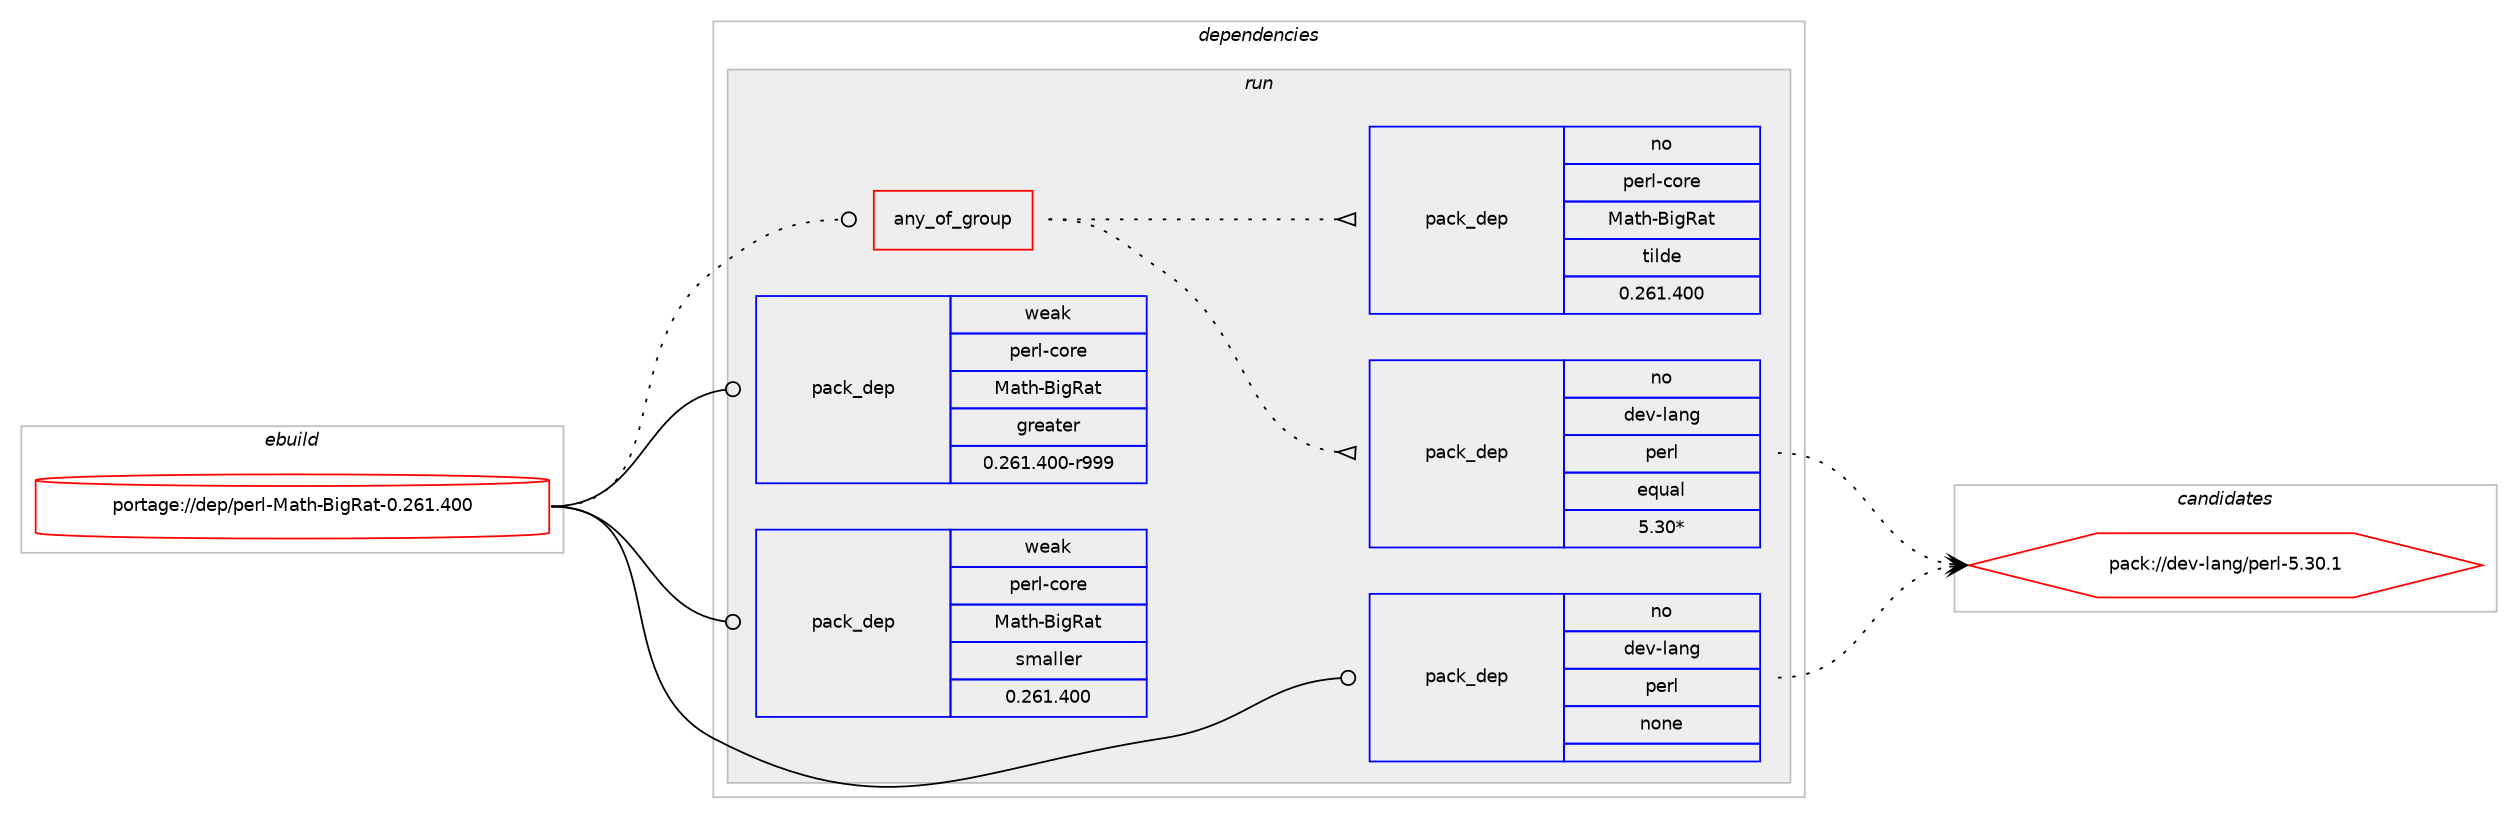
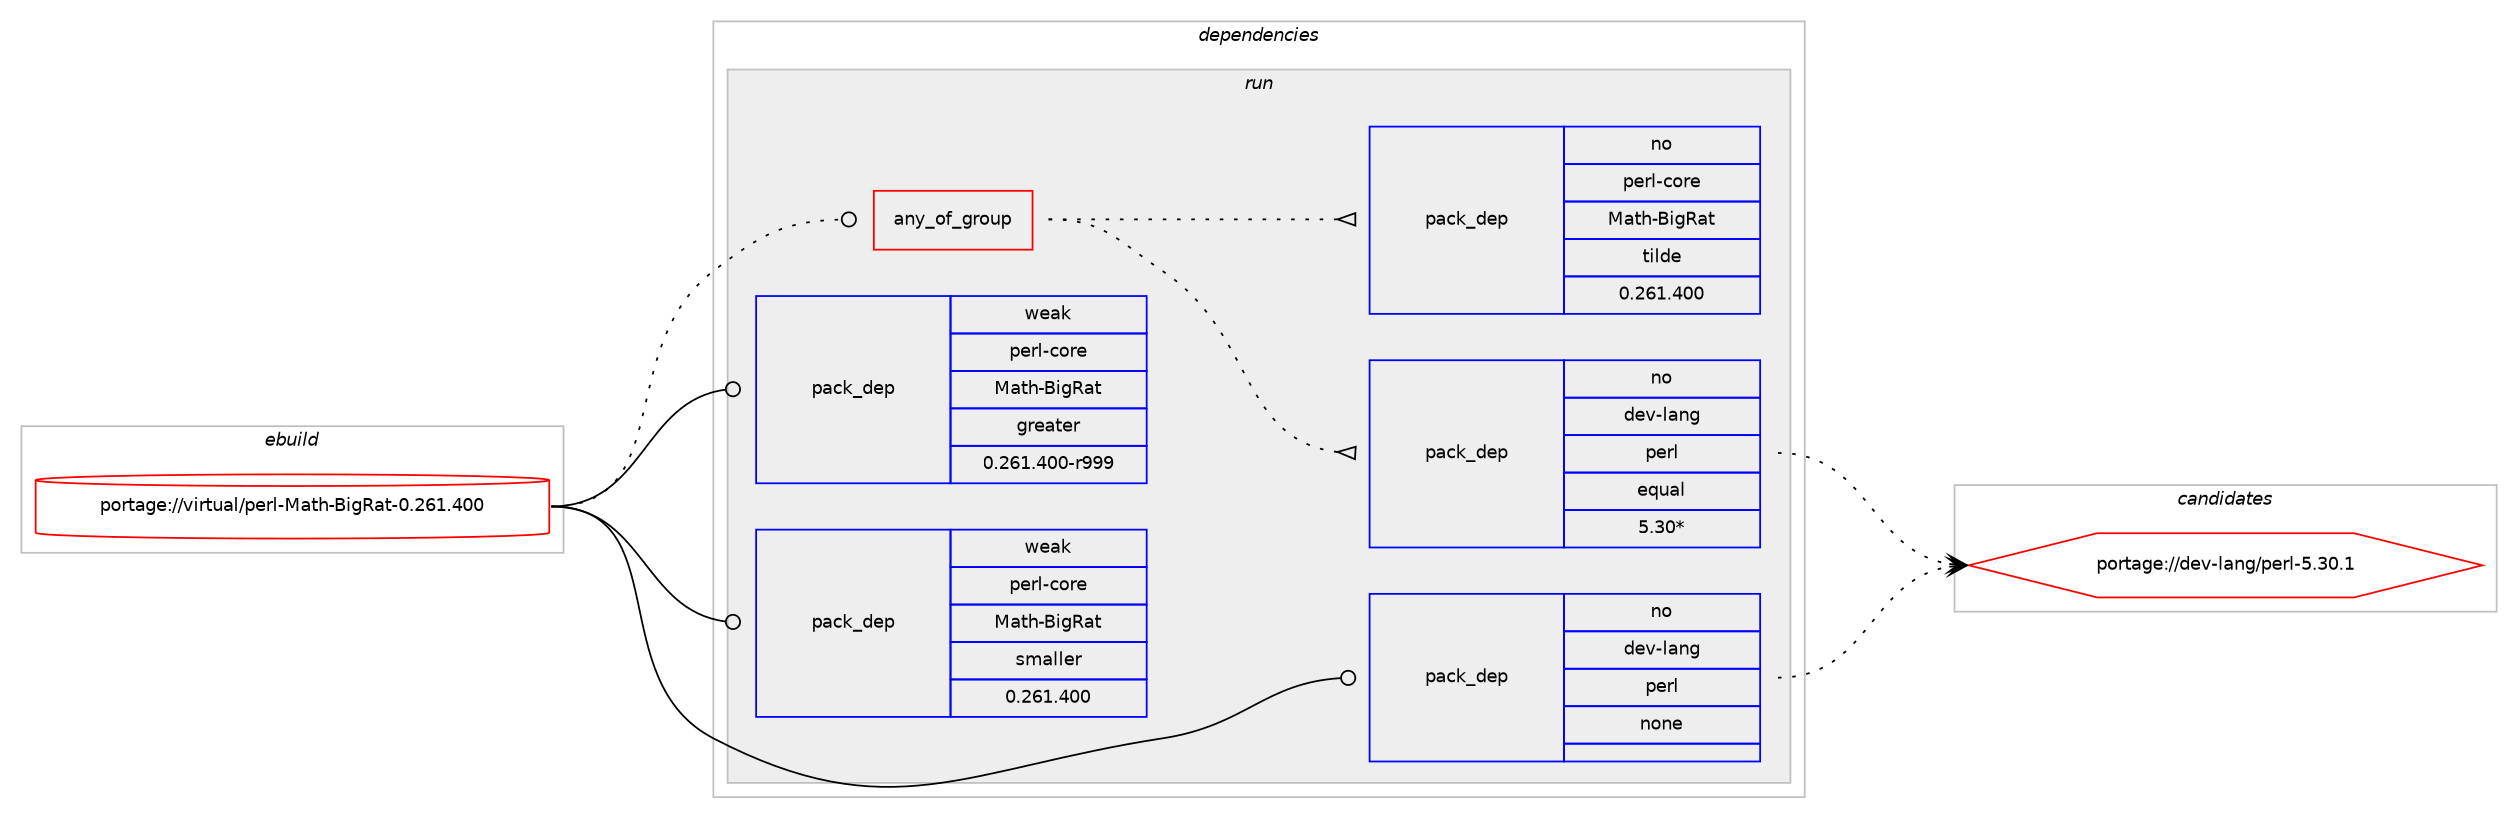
node "portage://dep/perl-Math-BigRat-0.261.400": label "portage://dep/perl-Math-BigRat-0.261.400" -> "portage://virtual/perl-Math-BigRat-0.261.400"
node "pack://dev-lang/perl-5.30.1": label "pack://dev-lang/perl-5.30.1" -> "portage://dev-lang/perl-5.30.1"
